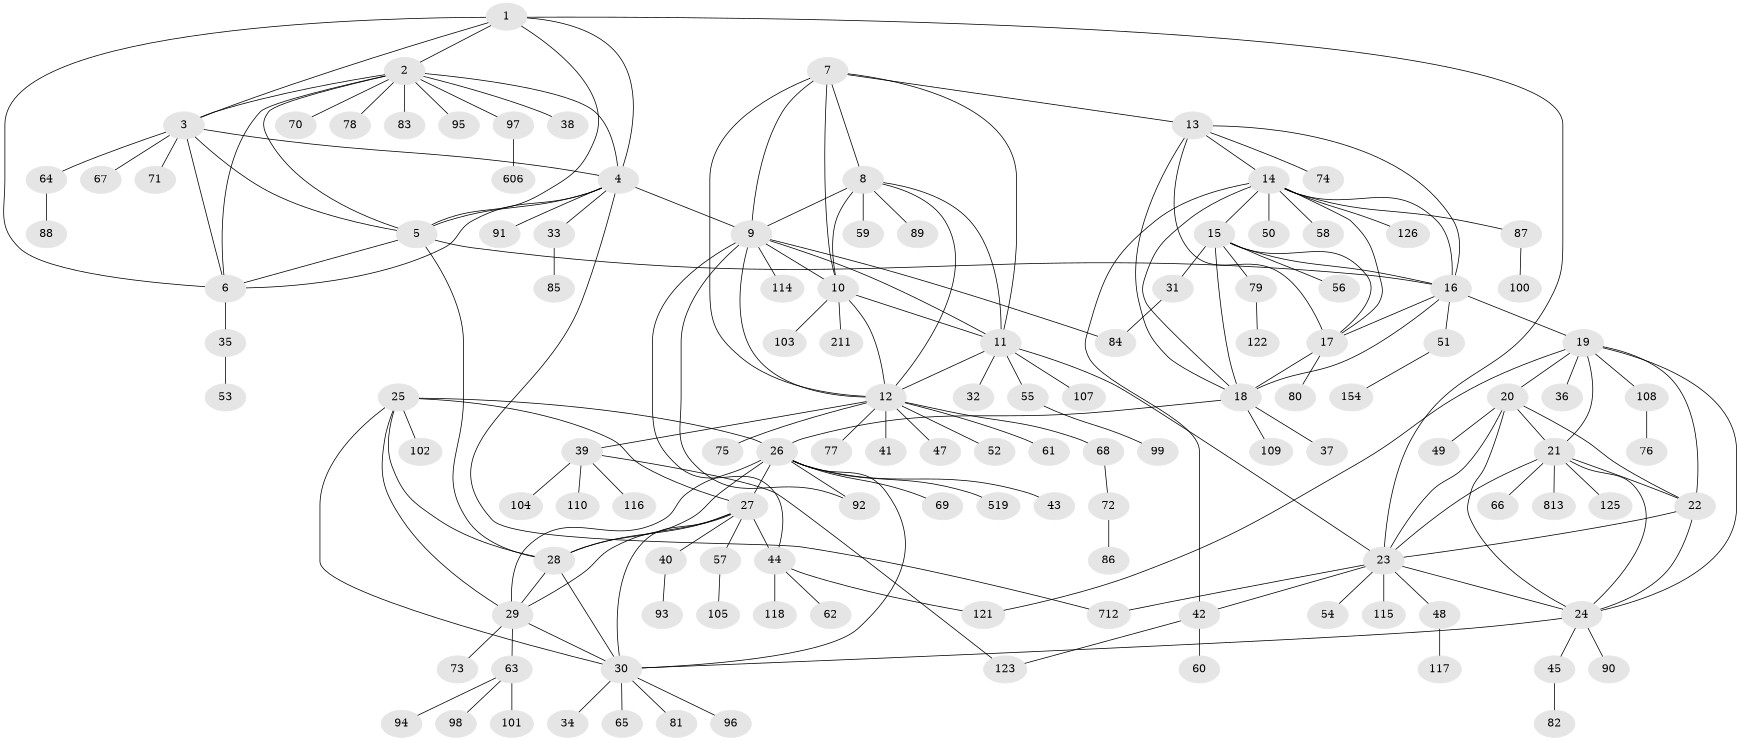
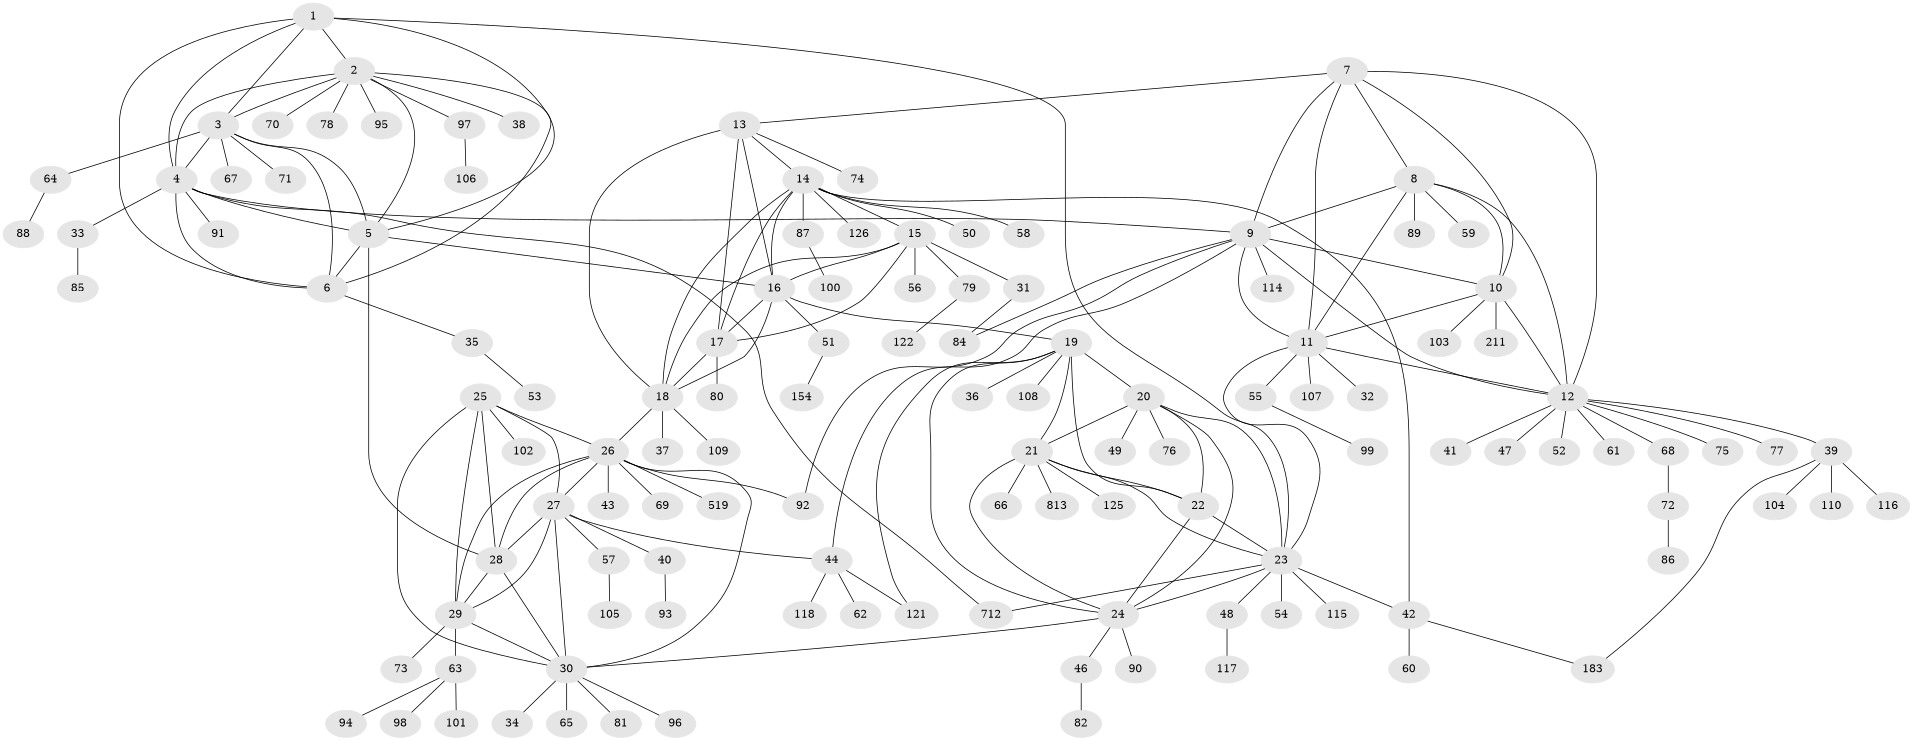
node "83": removed
node "606": label "606" -> "106"
edge "108" -- "76": now "20" -- "76"
node "123": label "123" -> "183"
node "45": label "45" -> "46"
